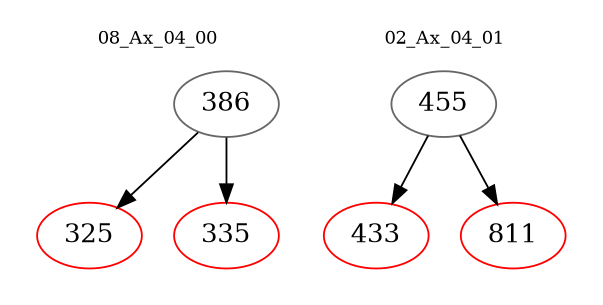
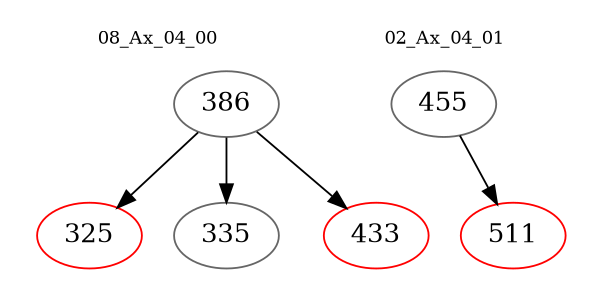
edge "455" -> "433": now "386" -> "433"
node "335": color red -> gray40
node "811": label "811" -> "511"
